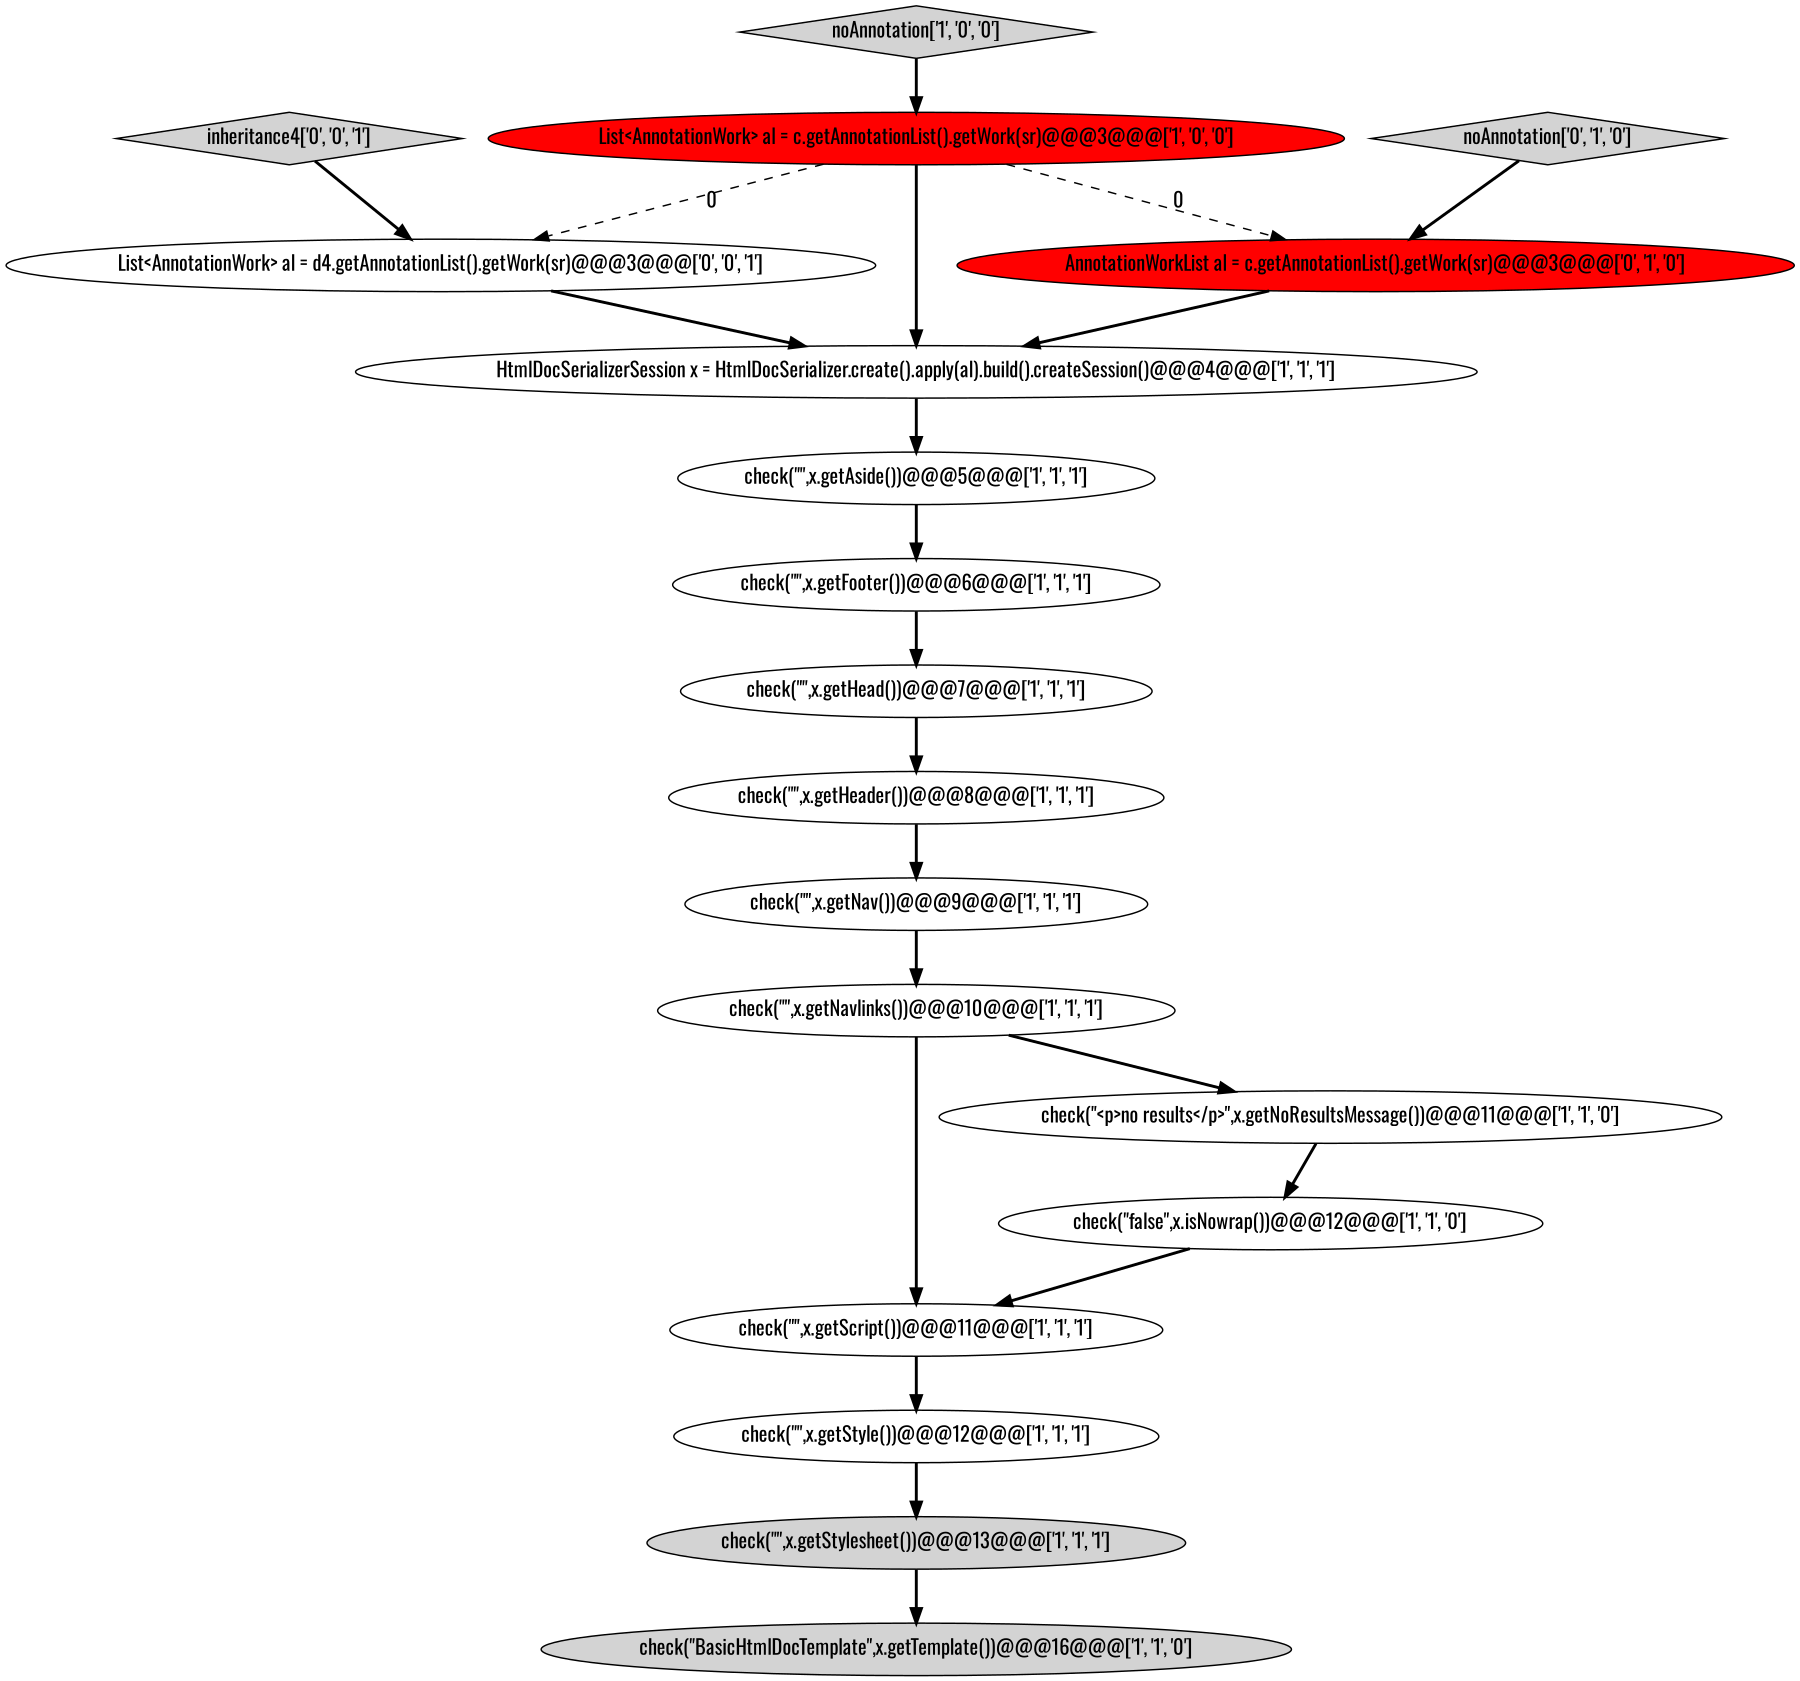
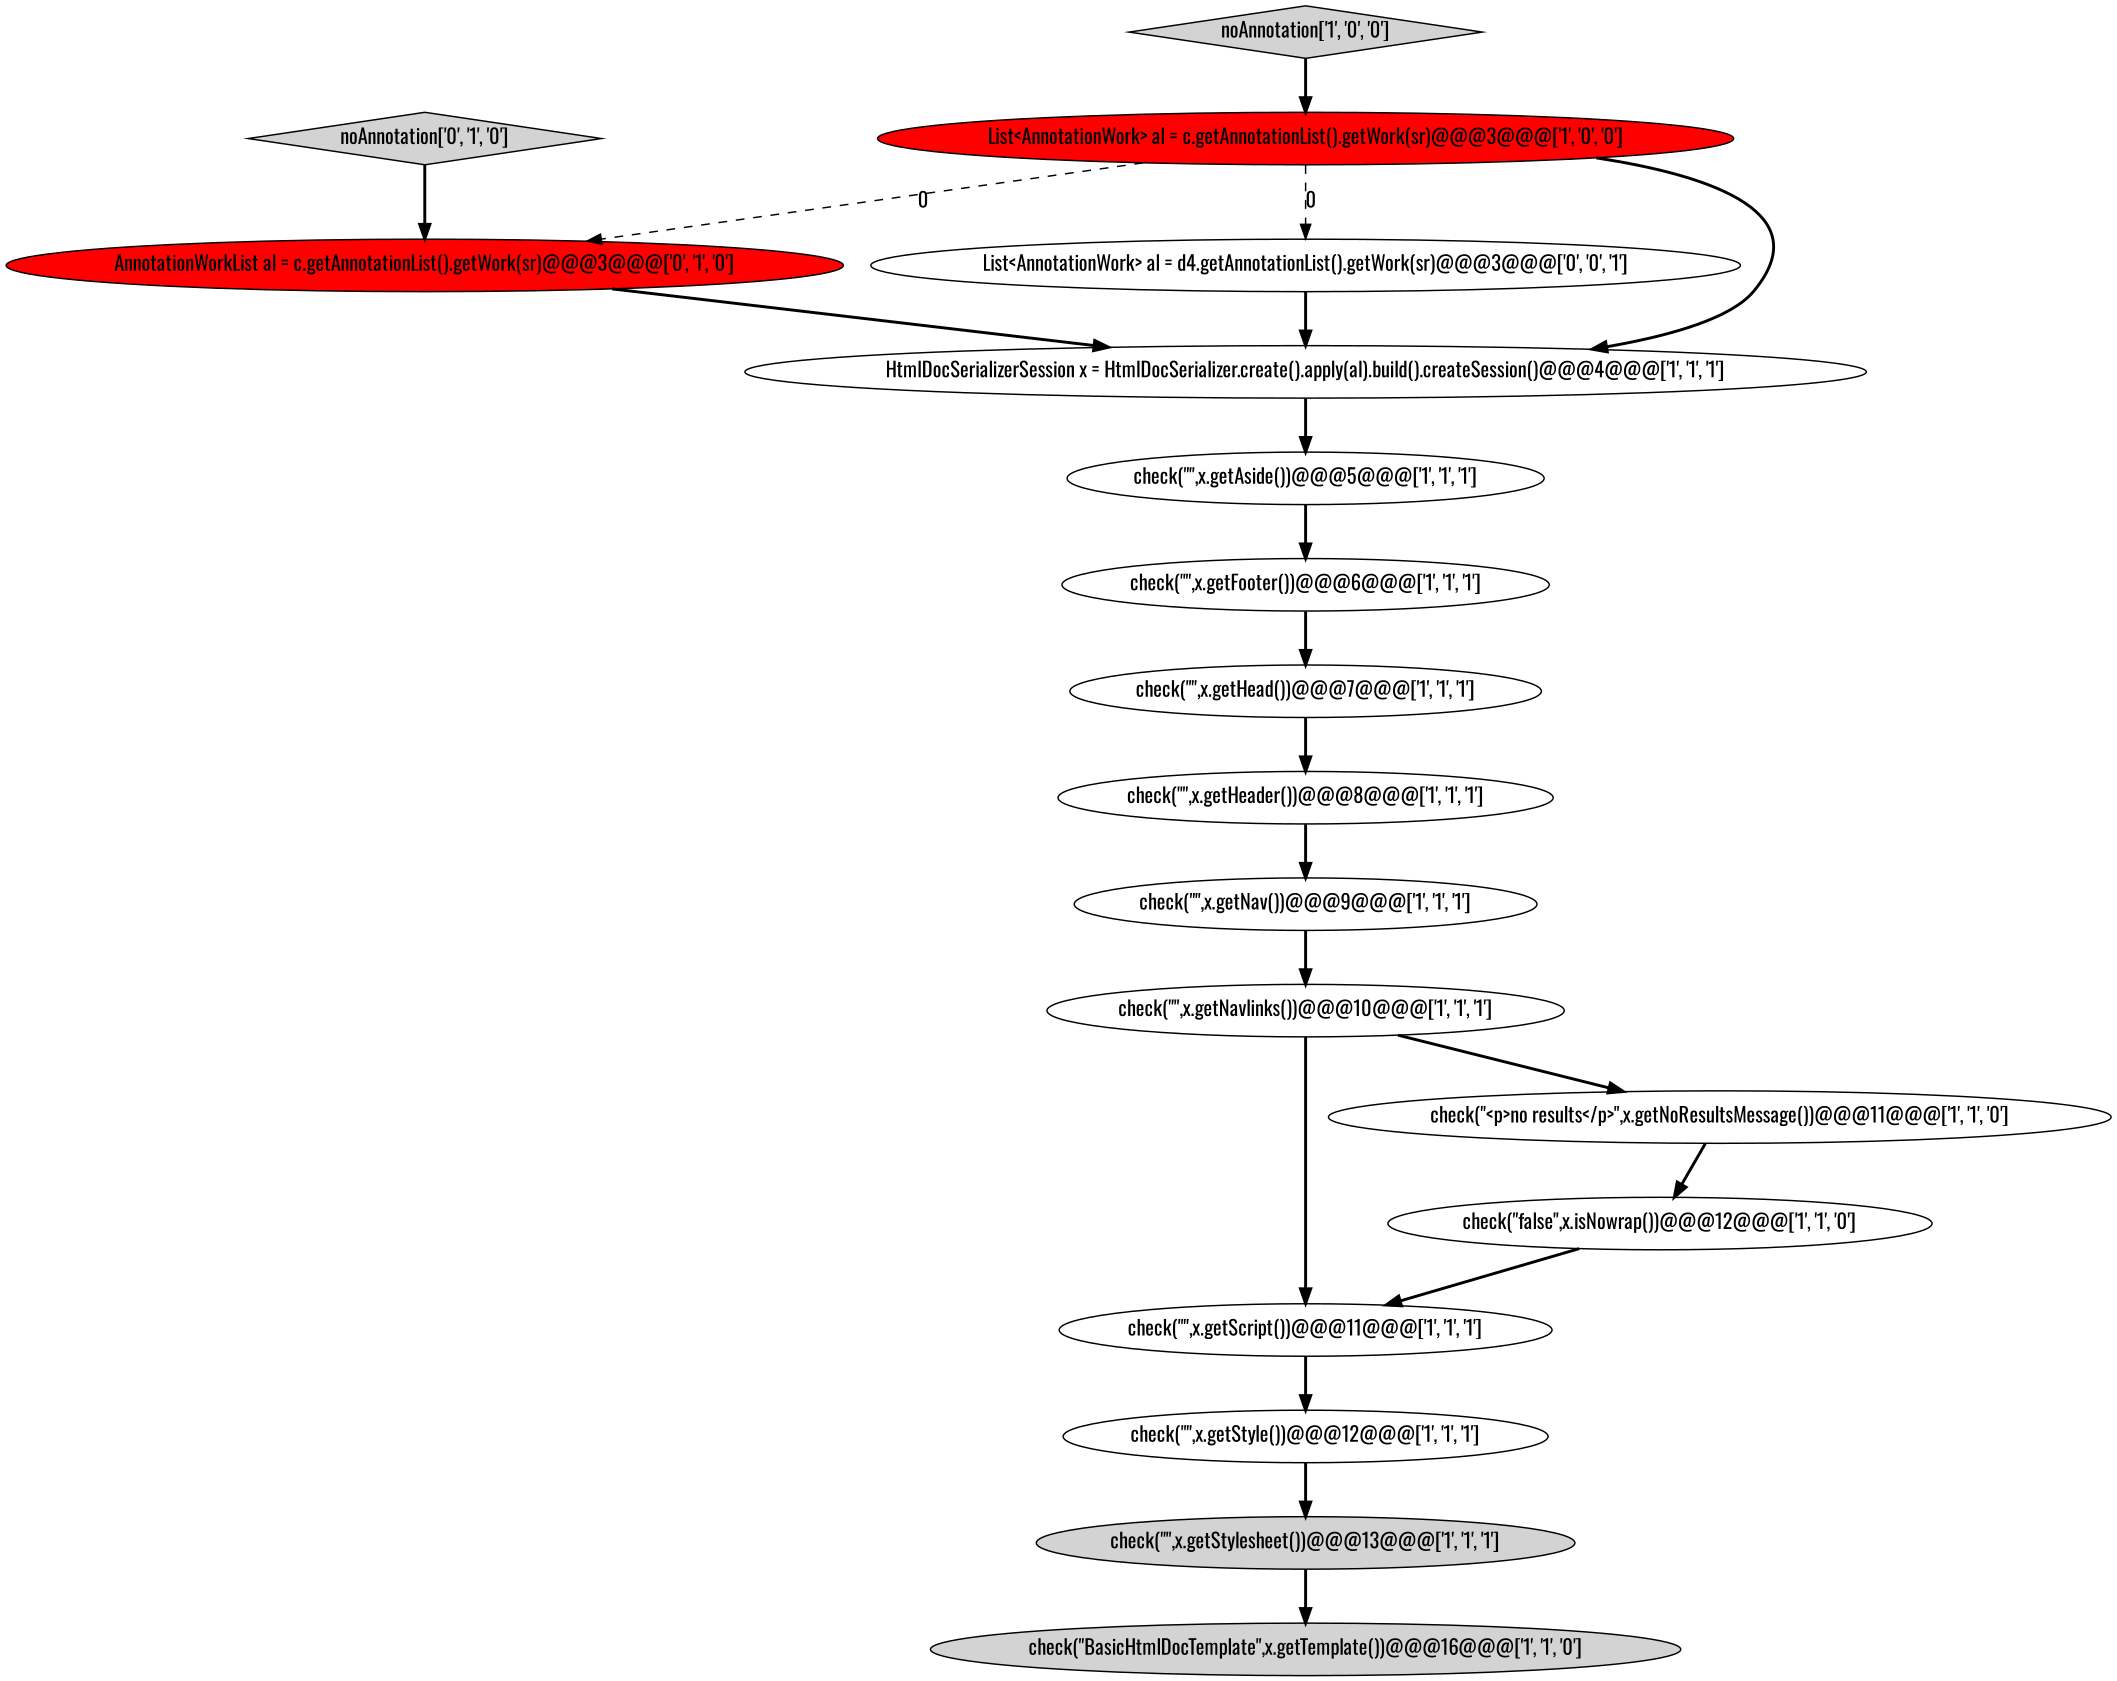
node "inheritance4['0', '0', '1']": removed
